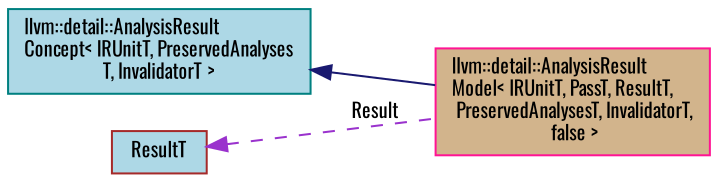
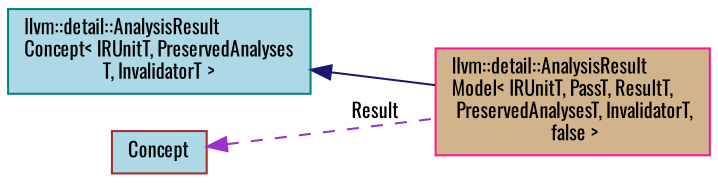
node "ResultT": label "ResultT" -> "Concept"
